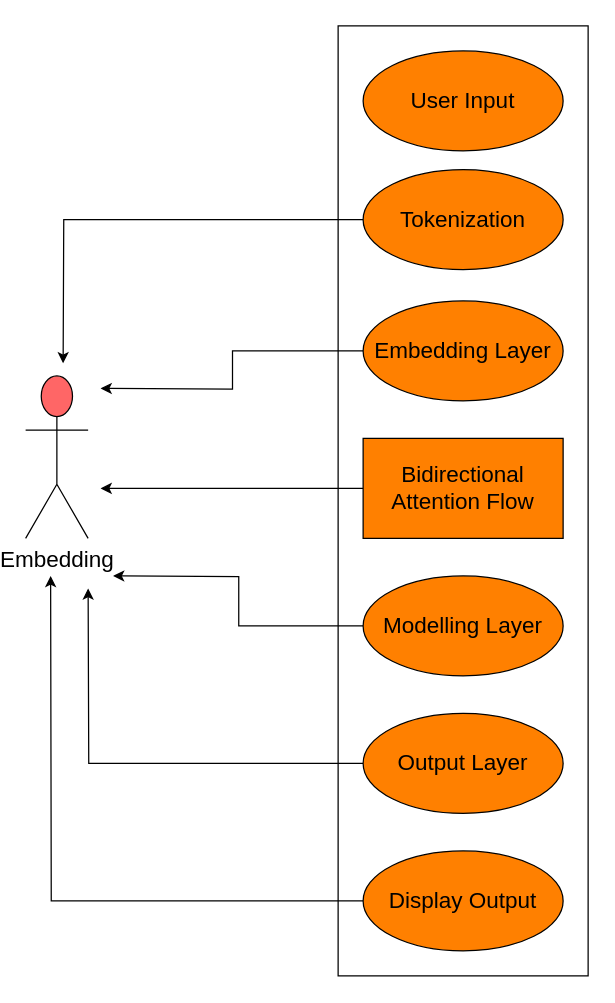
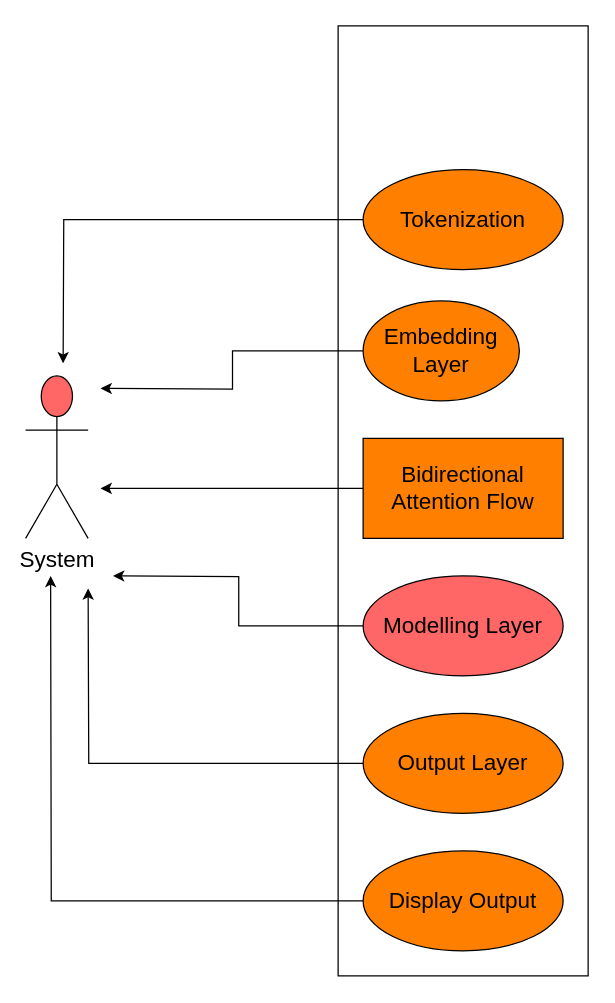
node "User Input": removed
node "Embedding Layer": size 200x100 -> 156x100
node "Embedding": label "Embedding" -> "System"
node "Modelling Layer": fillcolor #ff8000 -> #ff6666
